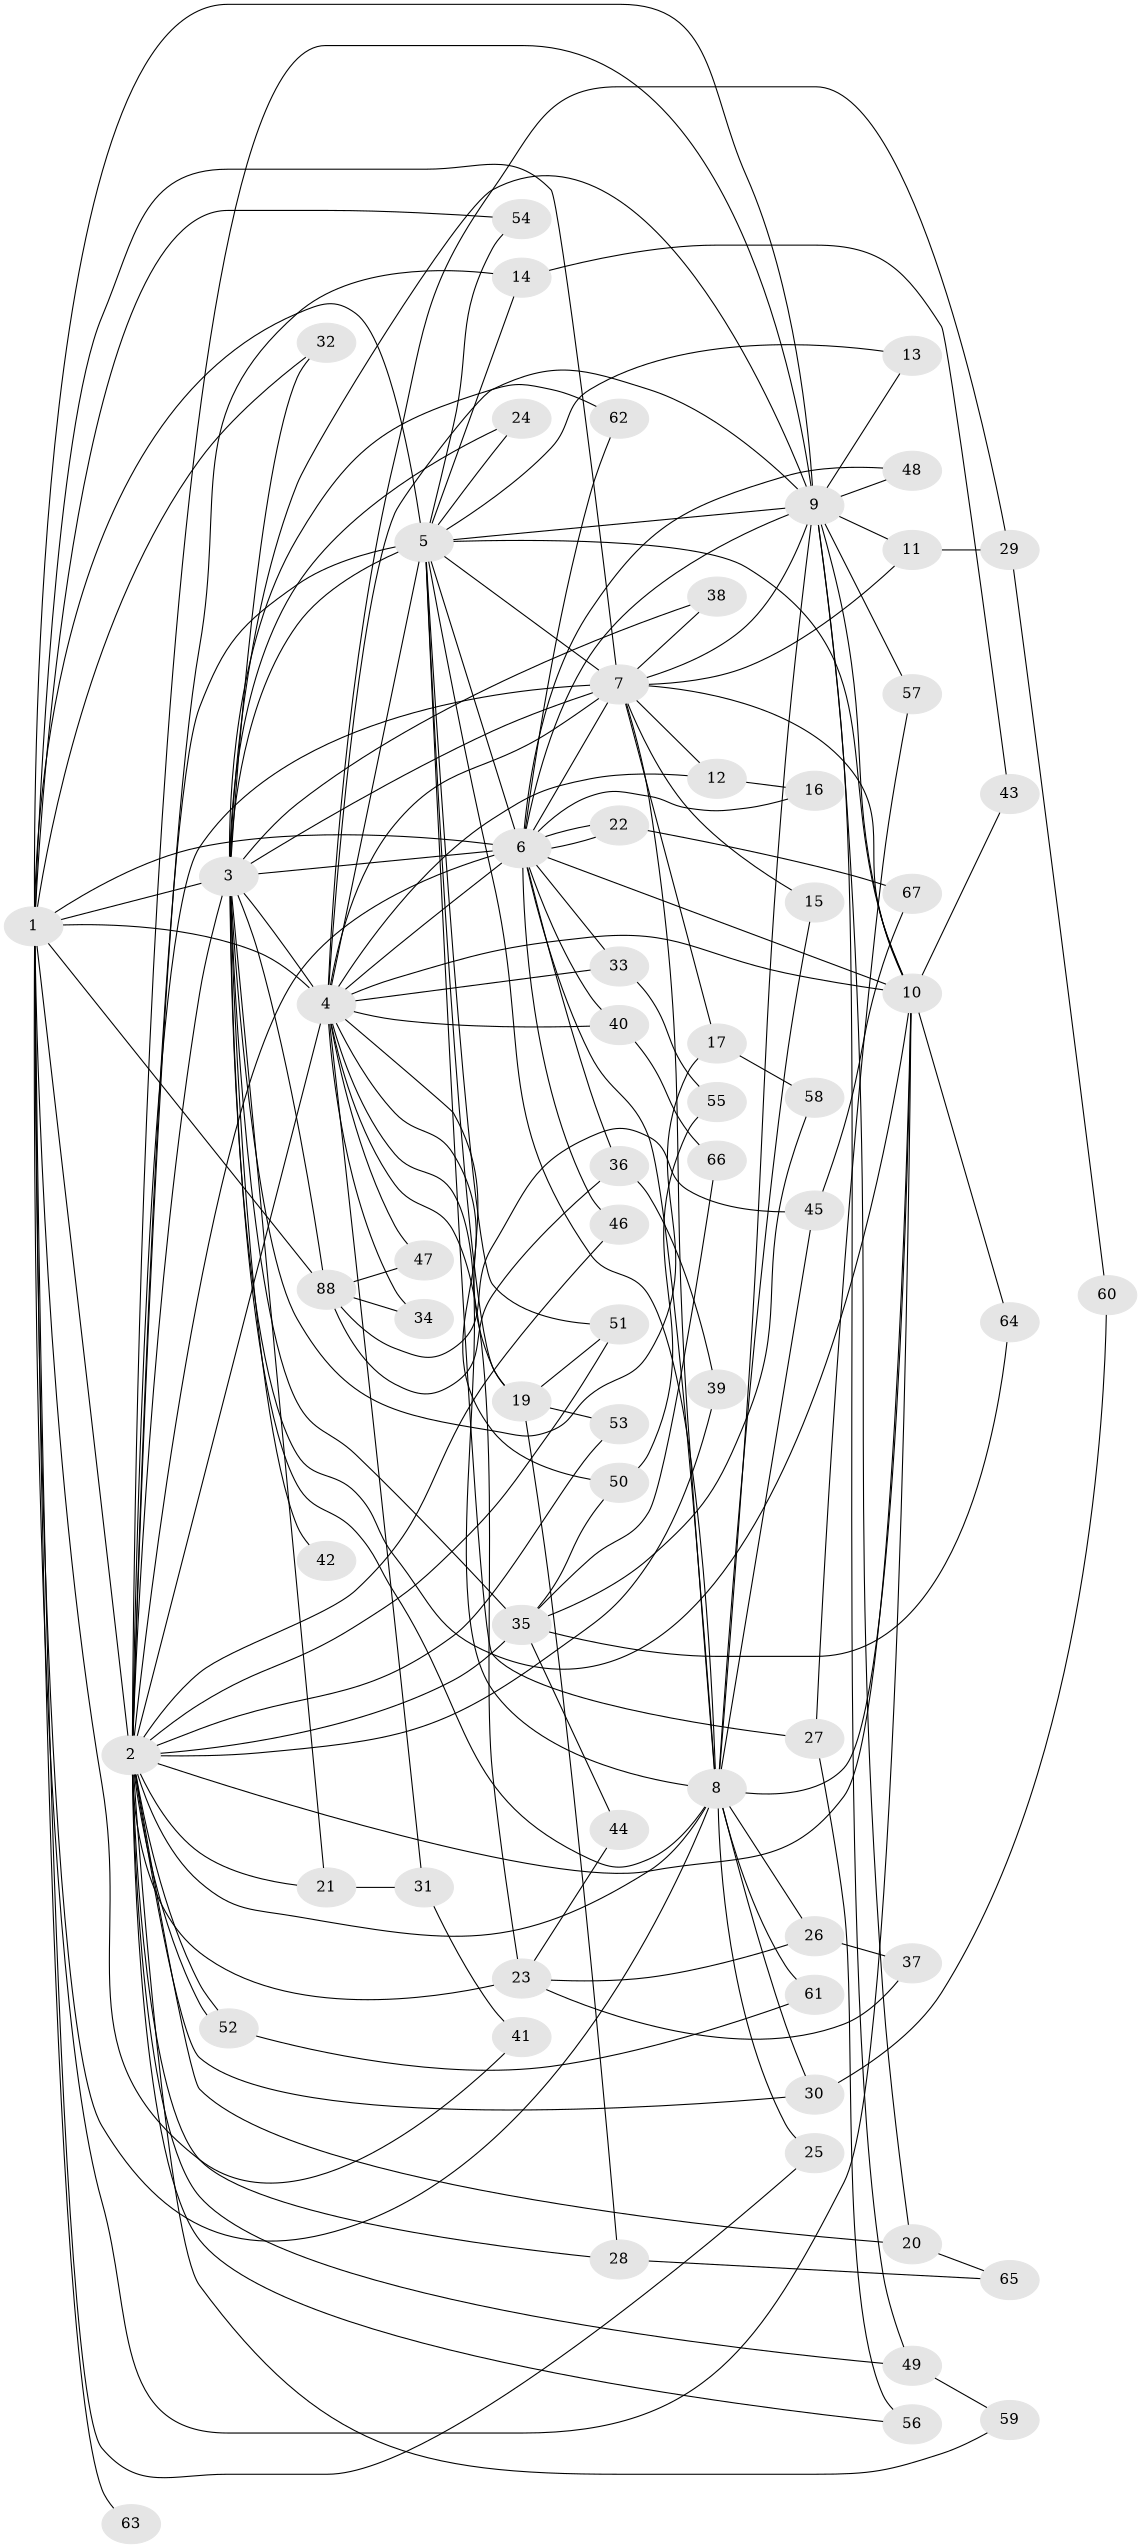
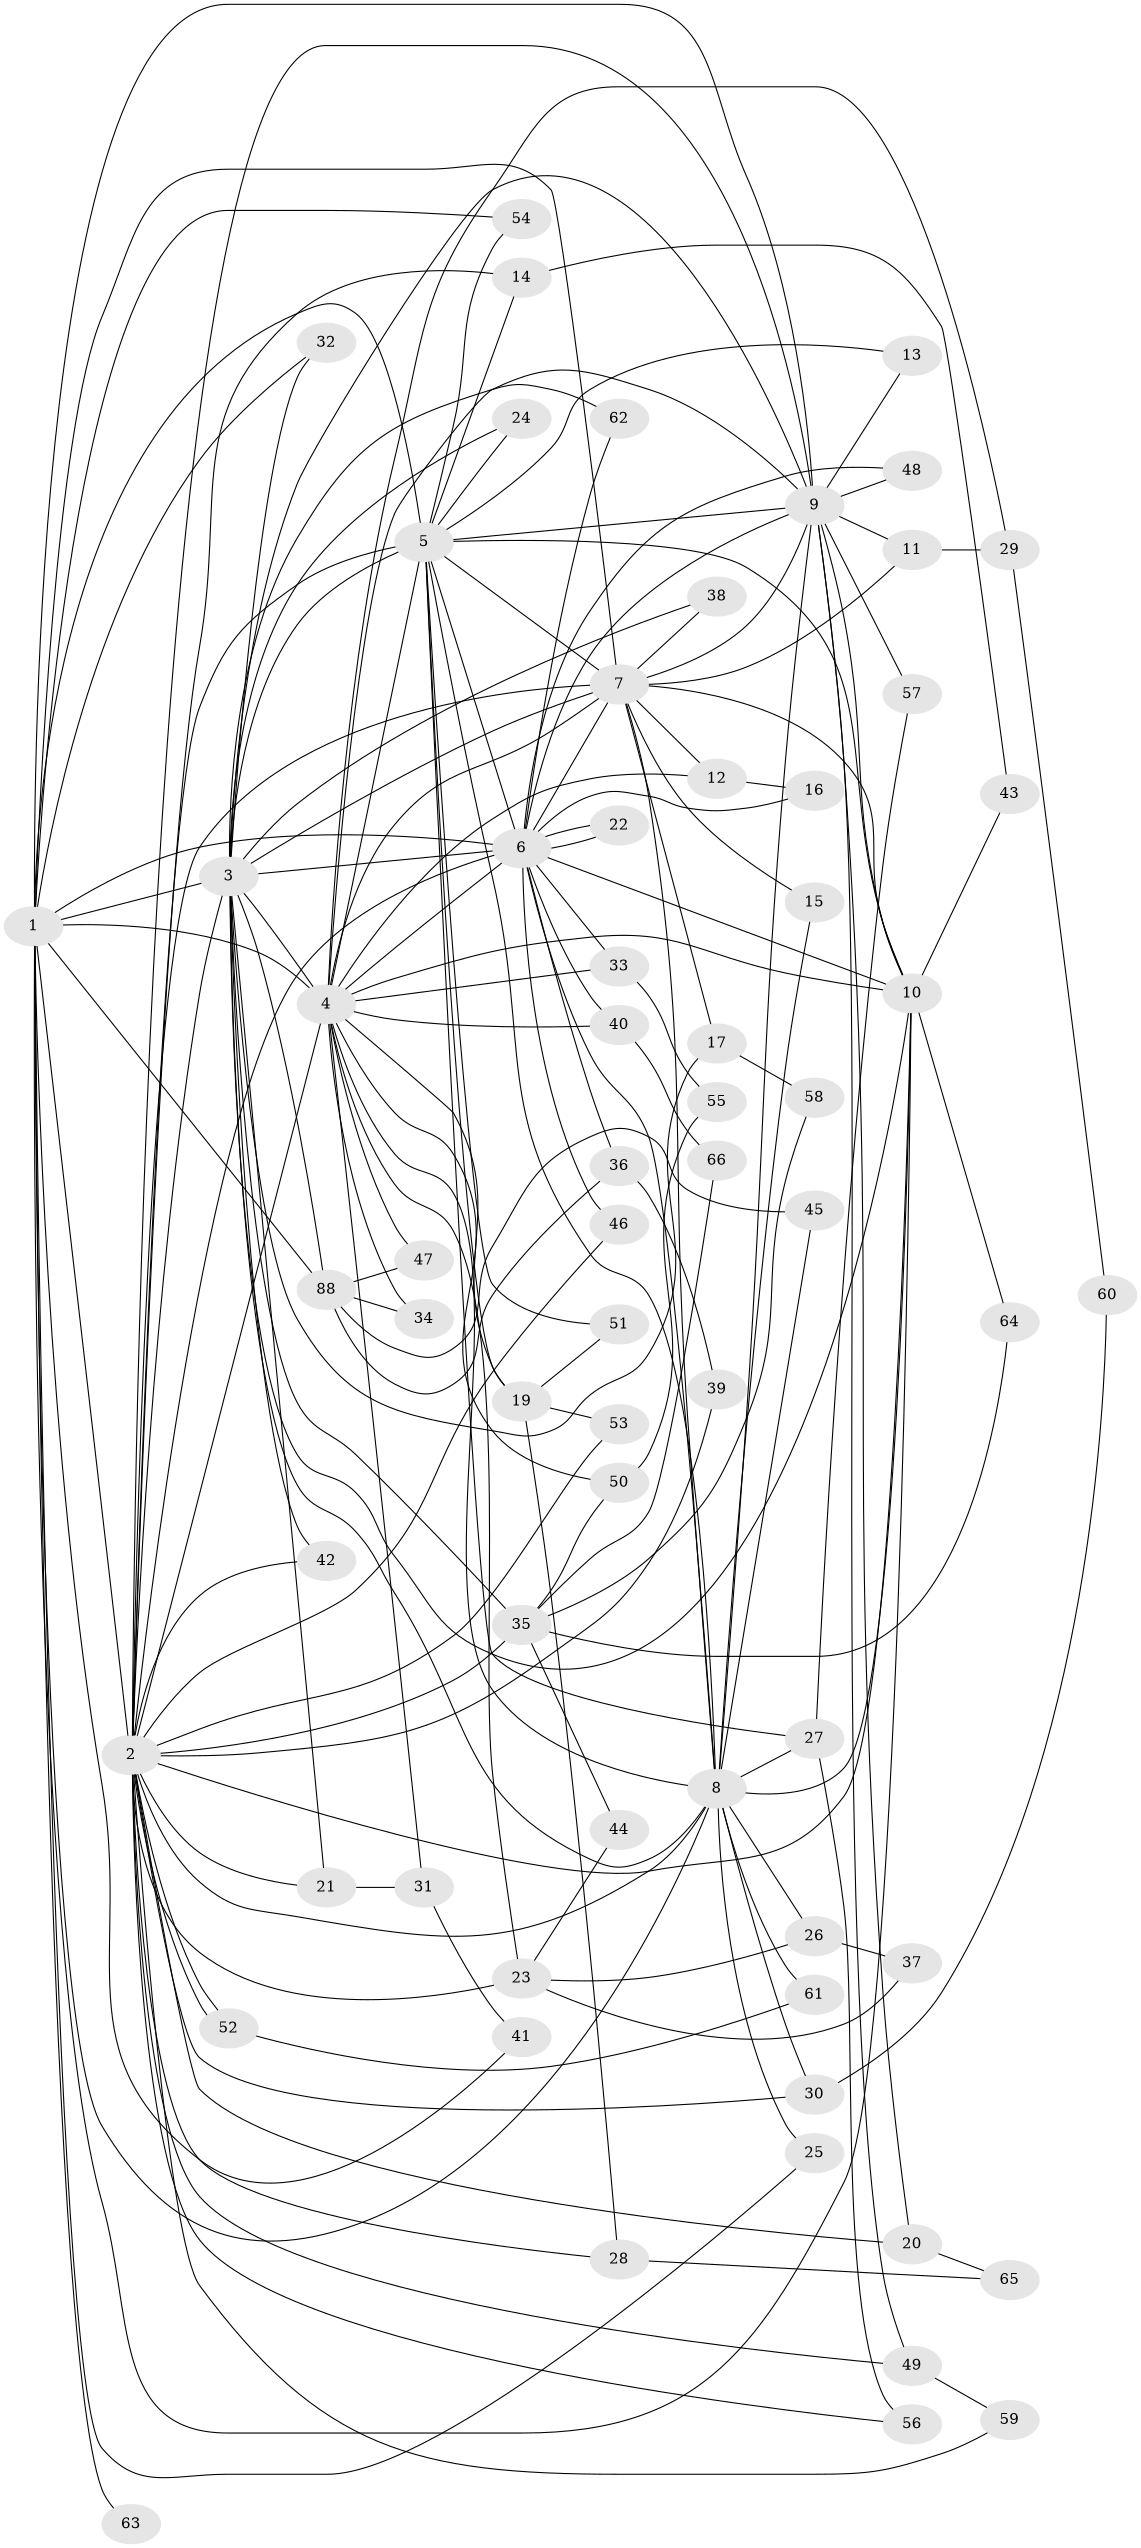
node "67": removed
edge "51" -- "2": now "42" -- "2"
edge "27" -- "8": added
